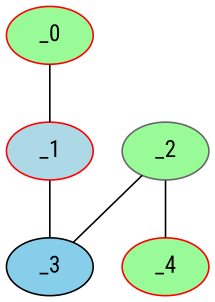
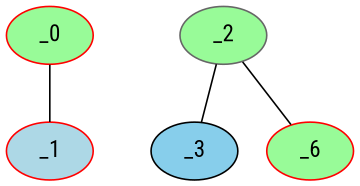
edge "_1" -- "_3": removed
node "_4": label "_4" -> "_6"
